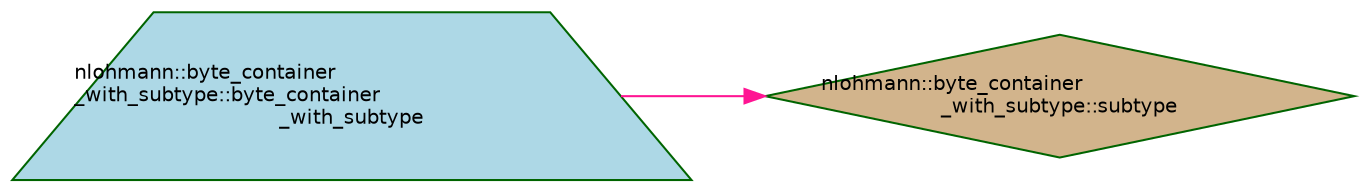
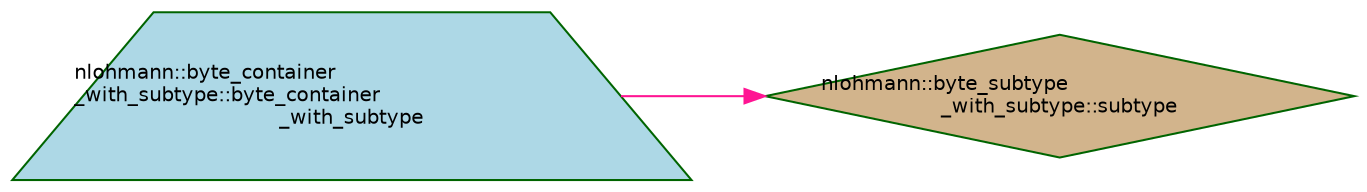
node "nlohmann::byte_container _with_subtype::subtype": label "nlohmann::byte_container _with_subtype::subtype" -> "nlohmann::byte_subtype _with_subtype::subtype"
